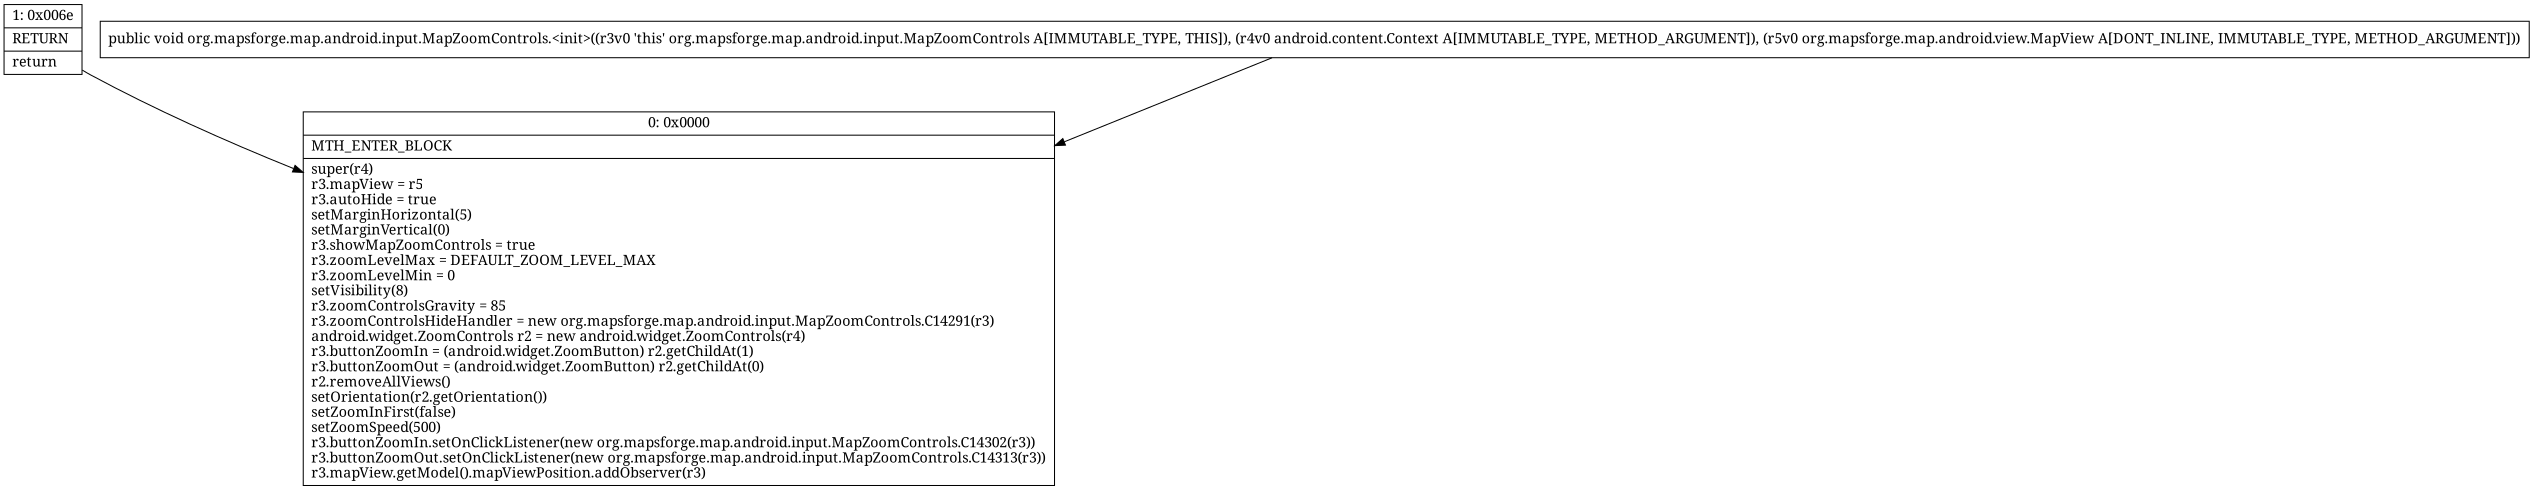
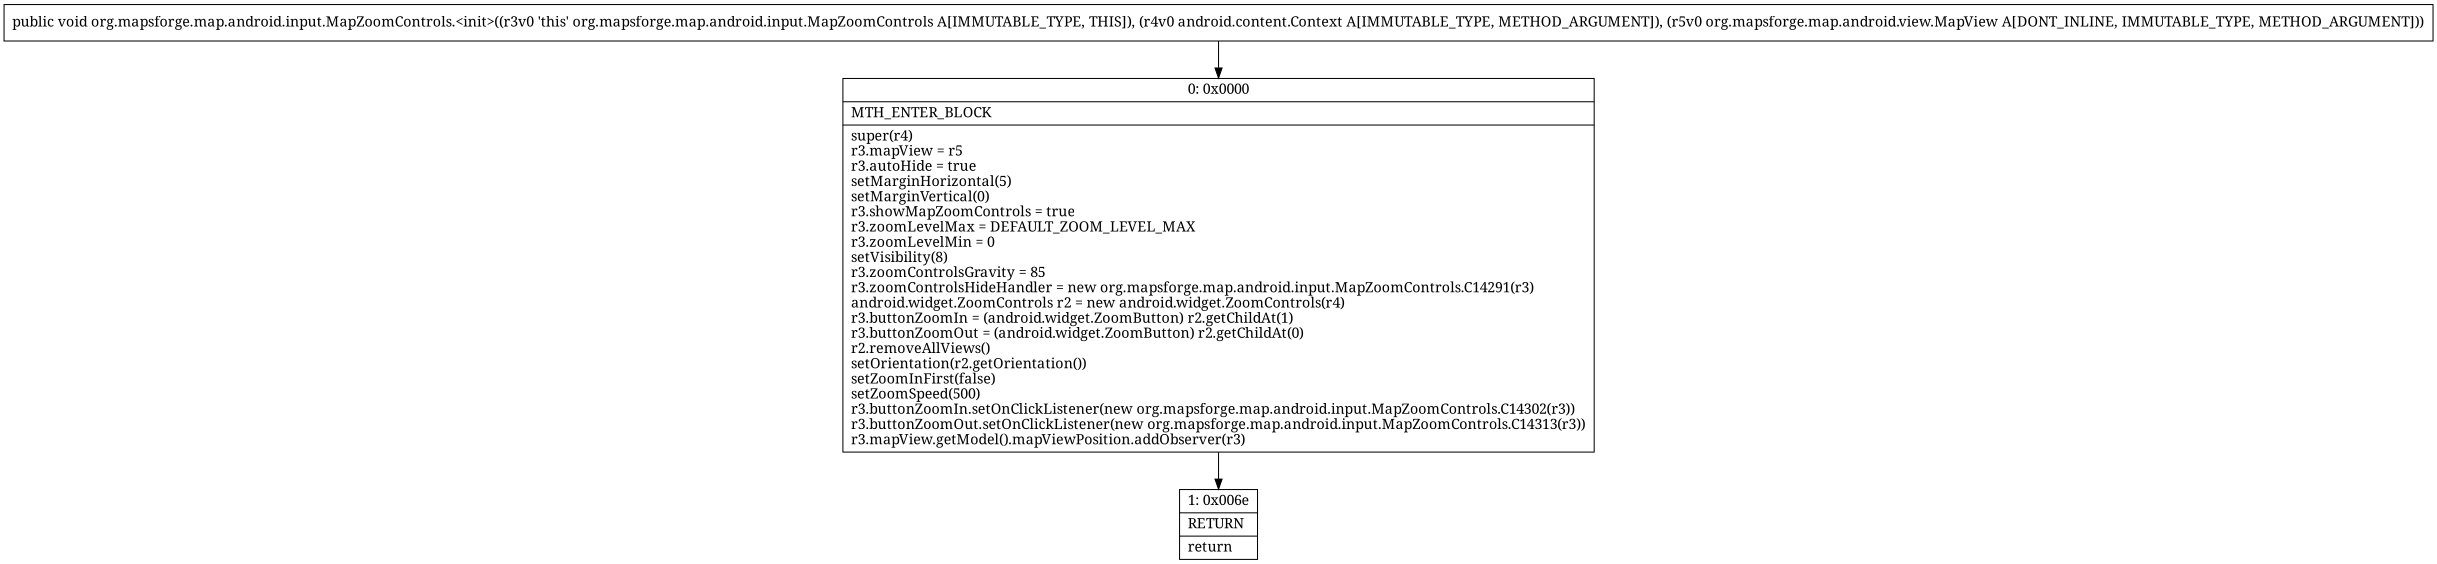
edge "1: 0x006e" -> "0: 0x0000": reversed
